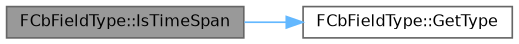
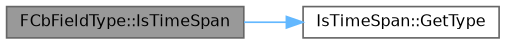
node "FCbFieldType::GetType": label "FCbFieldType::GetType" -> "IsTimeSpan::GetType"
